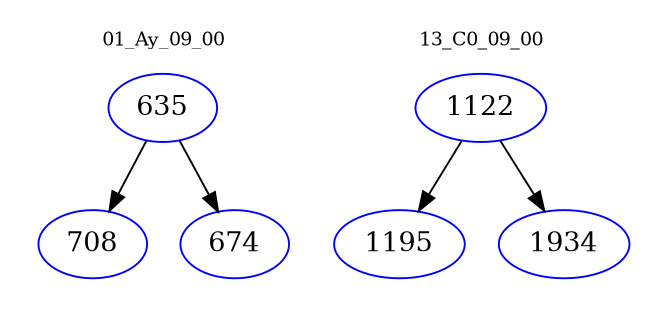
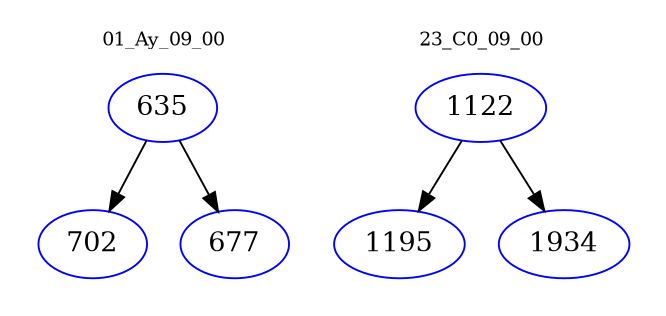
cluster "13_C0_09_00": label "13_C0_09_00" -> "23_C0_09_00"
node "708": label "708" -> "702"
node "674": label "674" -> "677"
